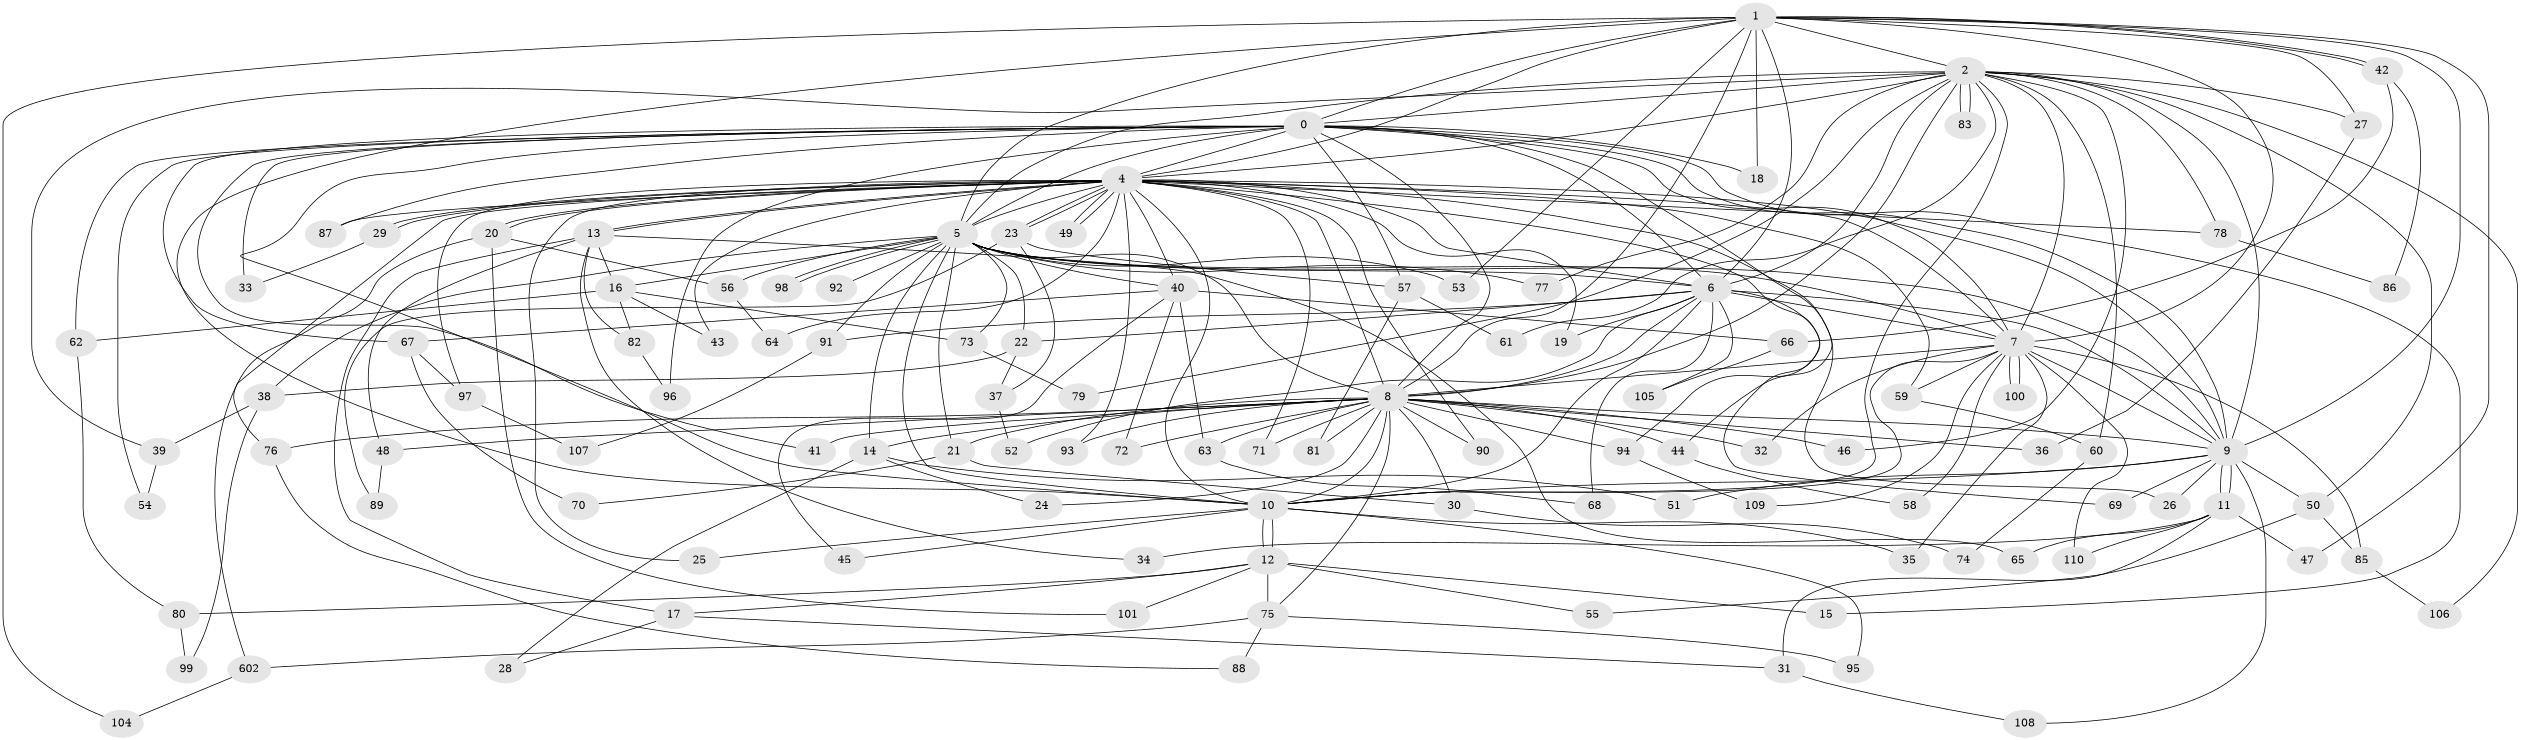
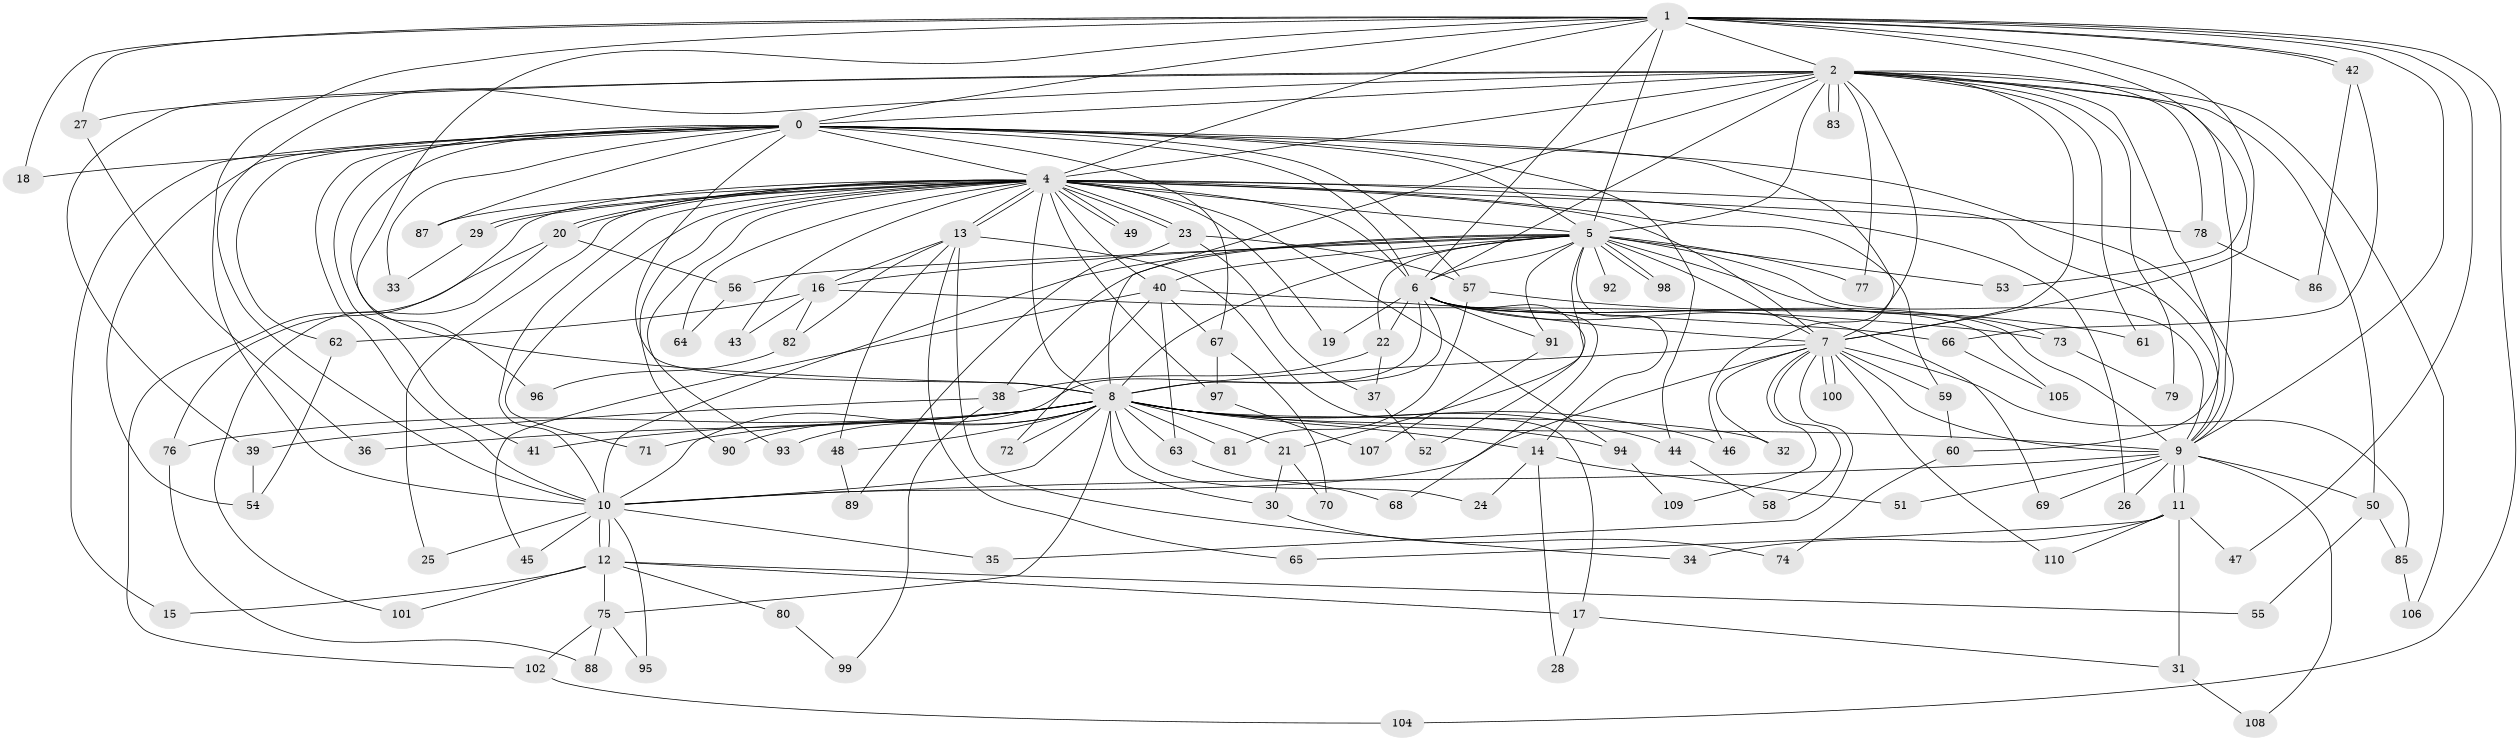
edge "62" -- "80": now "62" -- "54"
node "602": label "602" -> "102"
